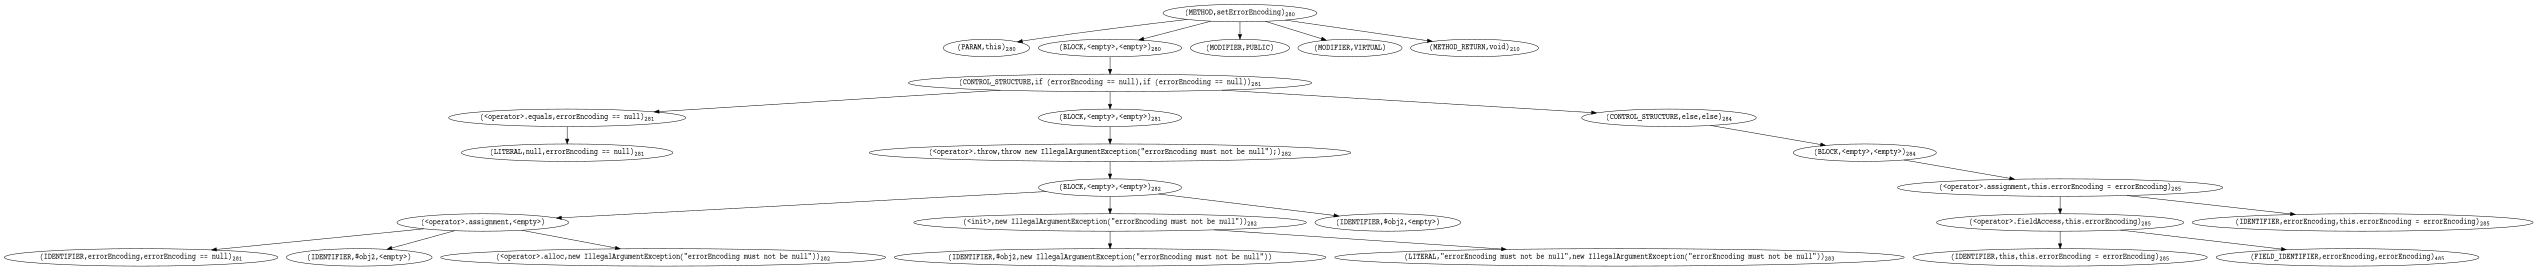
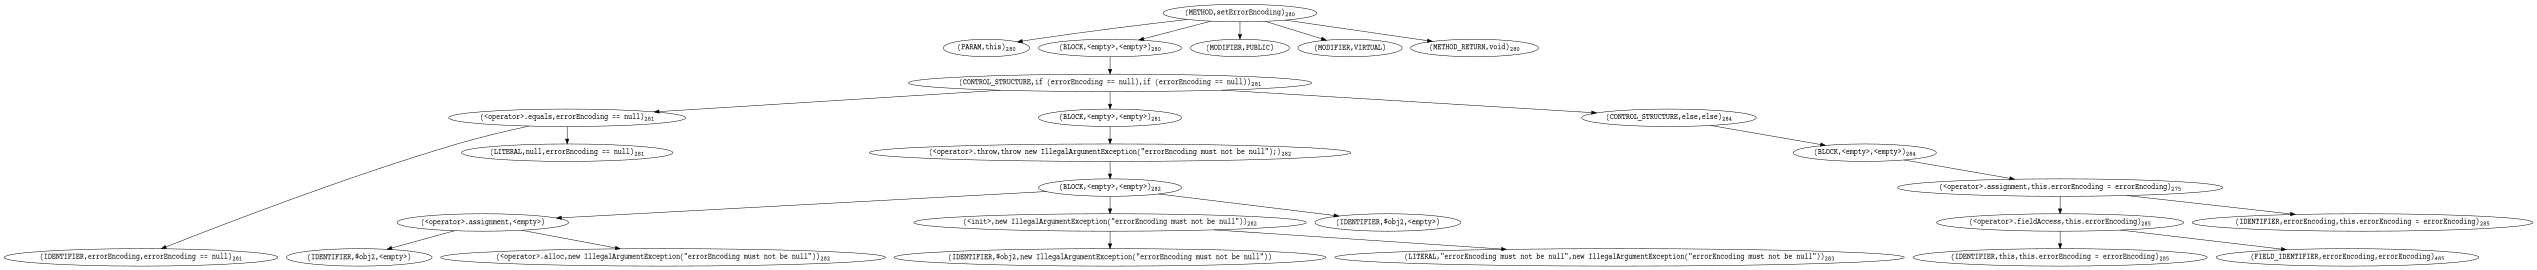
node "(METHOD_RETURN,void)": text "210" -> "280"
node "(<operator>.assignment,this.errorEncoding = errorEncoding)": text "285" -> "275"
edge "(<operator>.assignment,<empty>)" -> "(IDENTIFIER,errorEncoding,errorEncoding == null)": now "(<operator>.equals,errorEncoding == null)" -> "(IDENTIFIER,errorEncoding,errorEncoding == null)"
